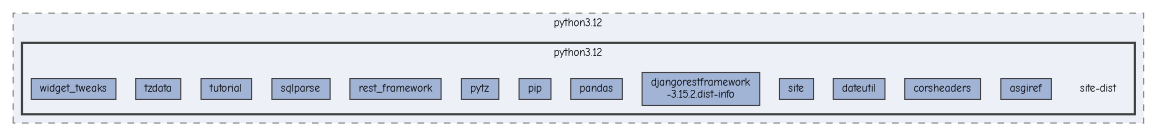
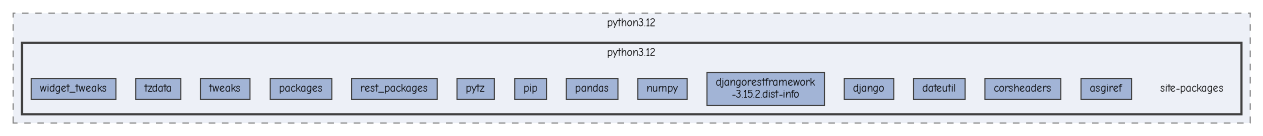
node "tutorial": label "tutorial" -> "tweaks"
node "sqlparse": label "sqlparse" -> "packages"
node "rest_framework": label "rest_framework" -> "rest_packages"
node "numpy": added
node "site": label "site" -> "django"
node "site-dist": label "site-dist" -> "site-packages"
